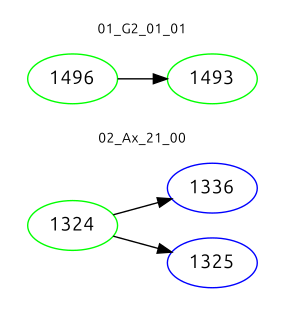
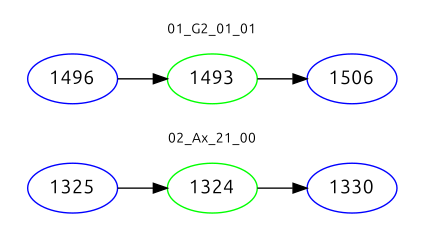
node "1496": color green -> blue
node "1506": added
node "1336": label "1336" -> "1330"
edge "1324" -> "1325": reversed
